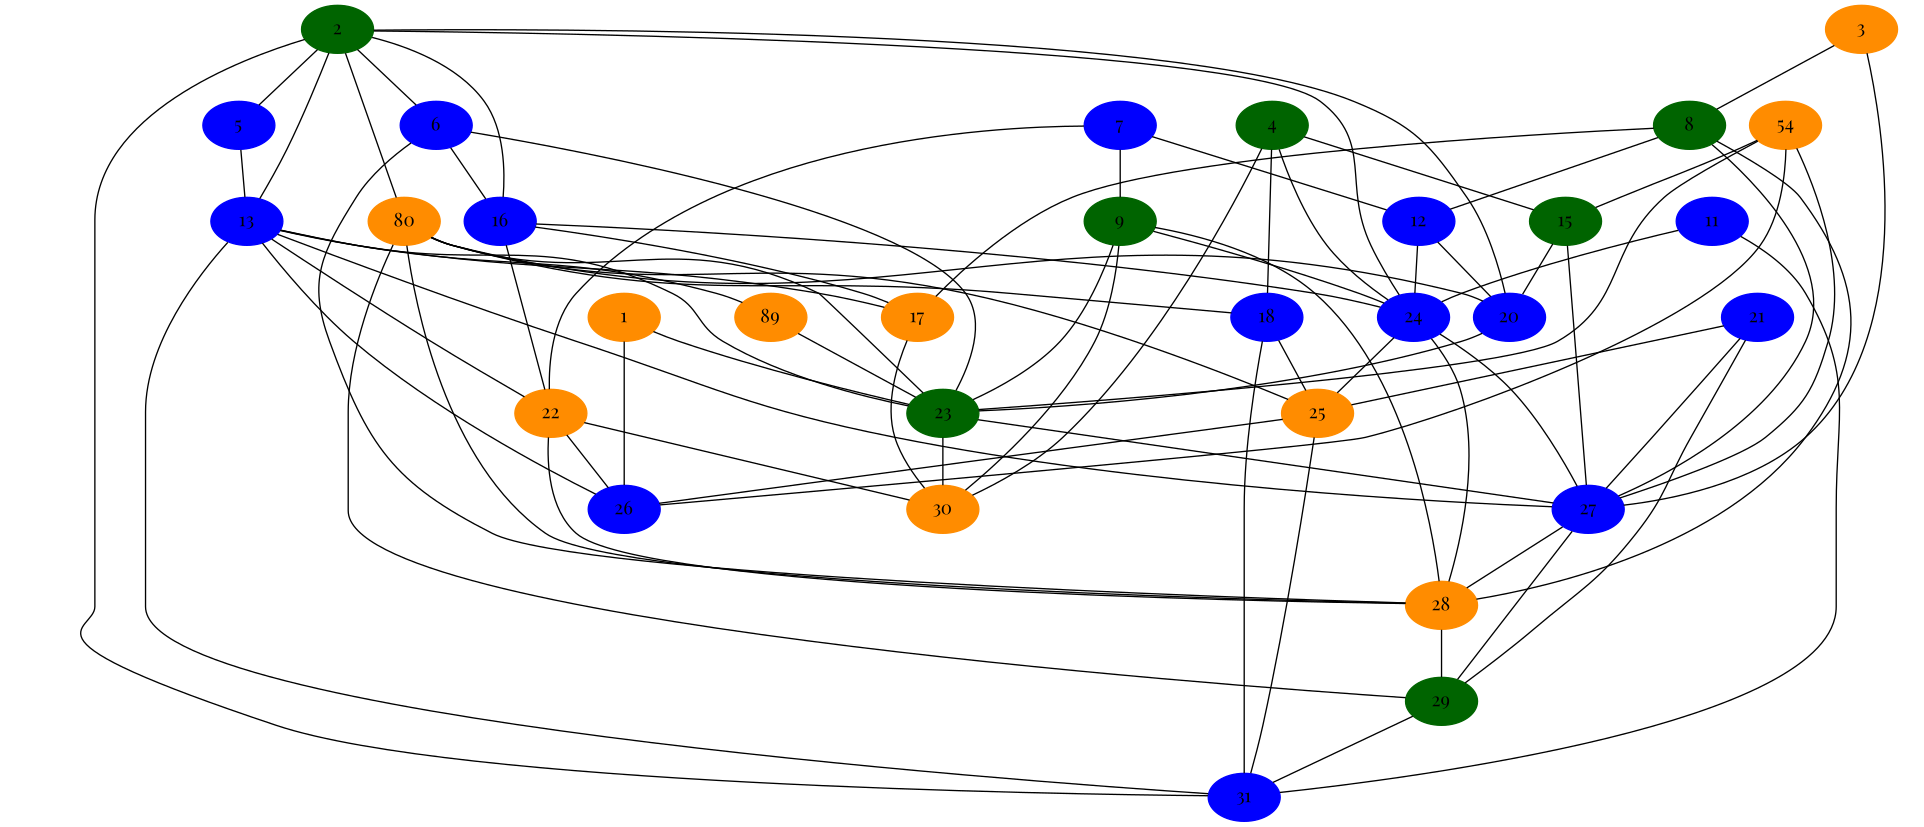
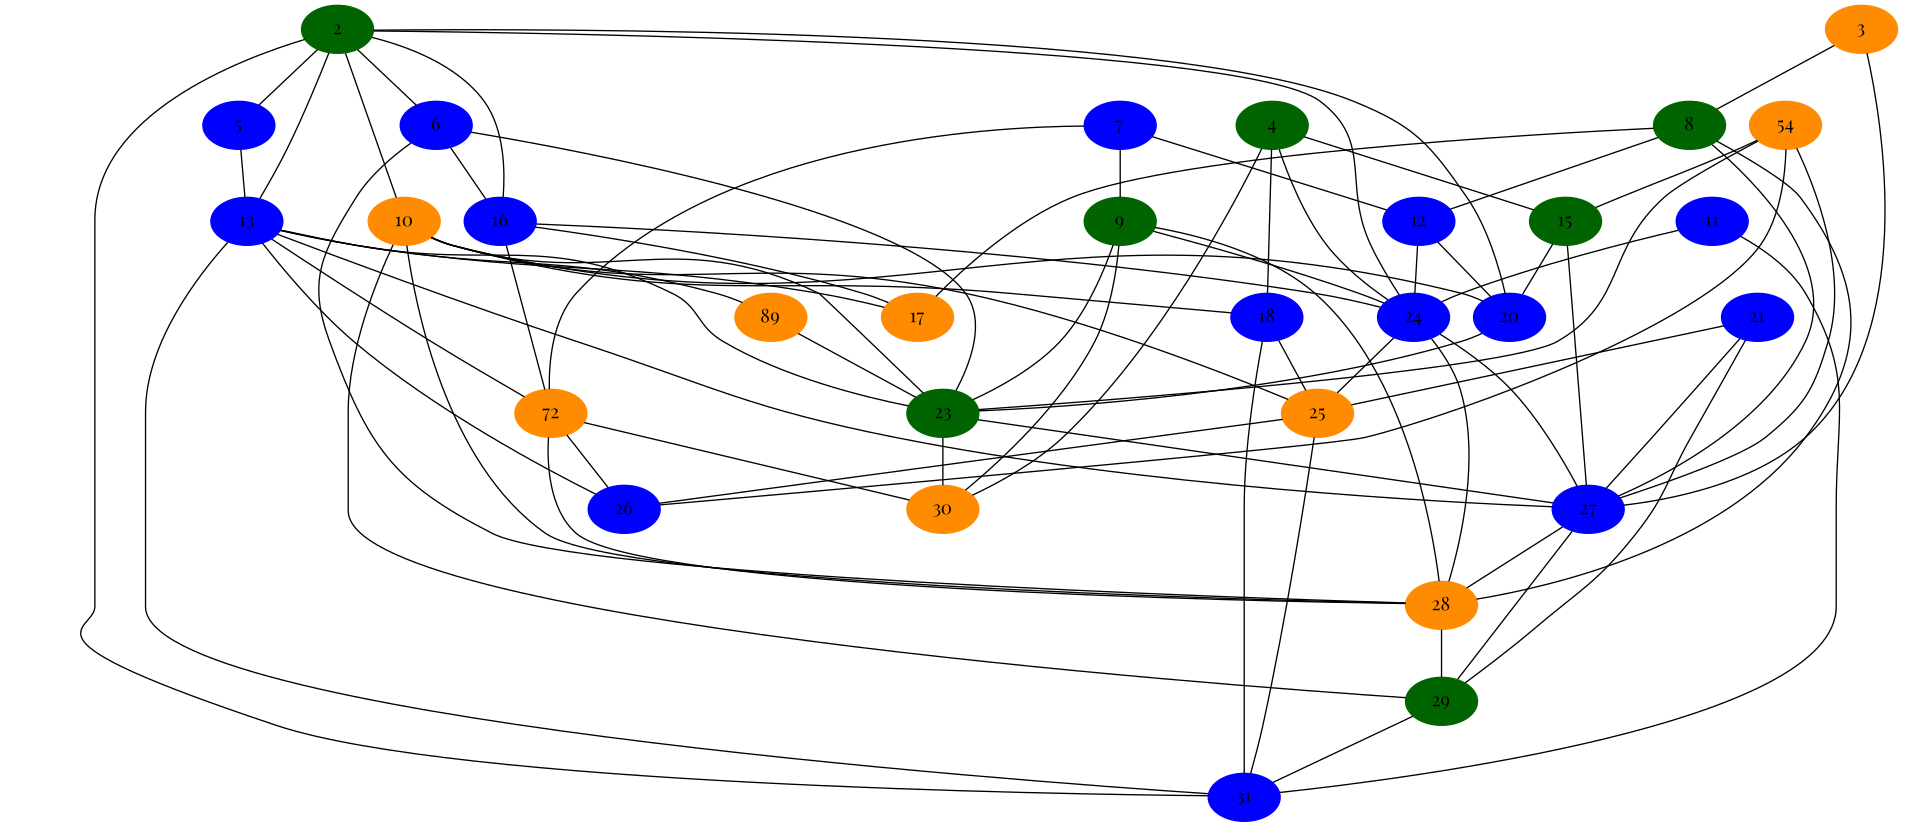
node "80": label "80" -> "10"
node "1": removed
node "22": label "22" -> "72"
edge "17" -- "30": removed
